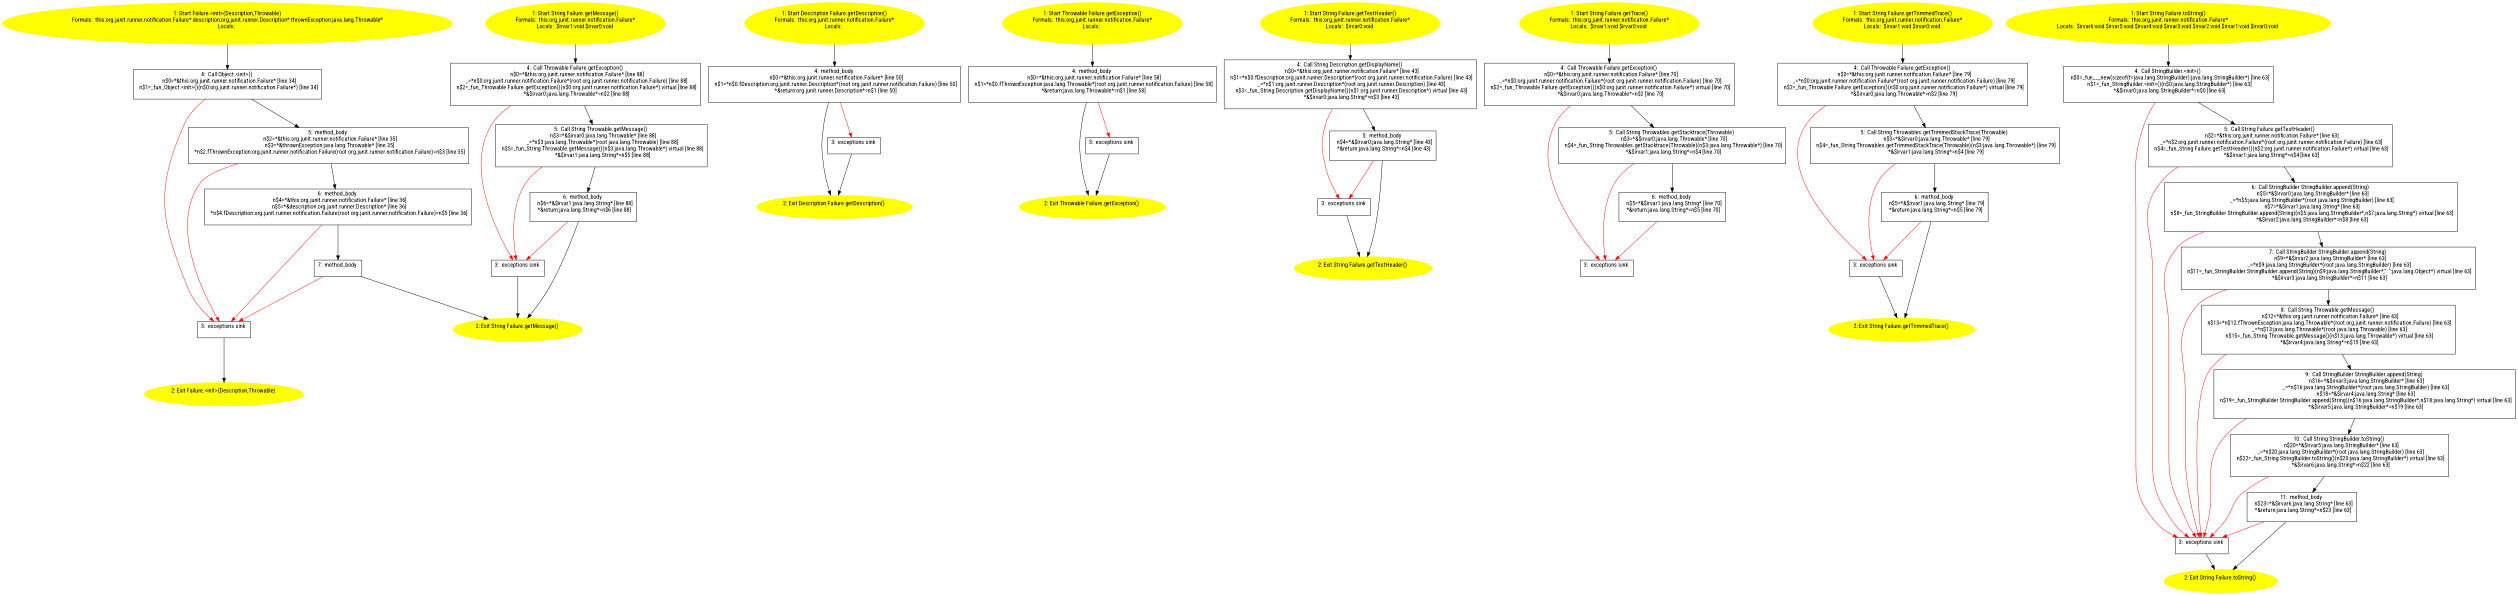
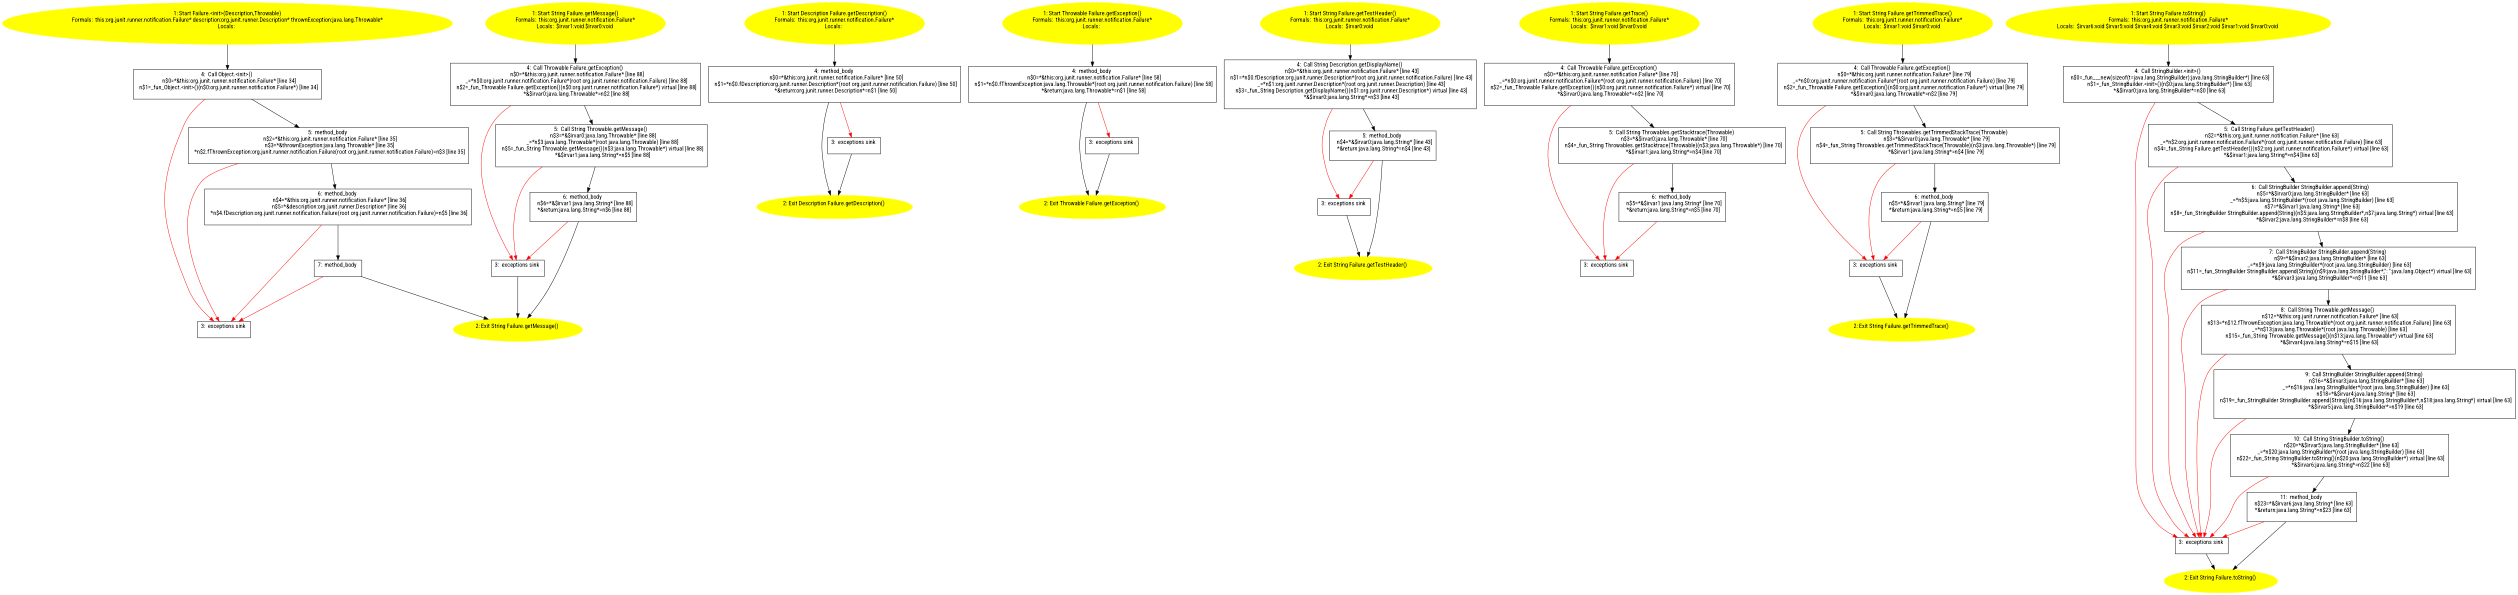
node "2: Exit Failure.<init>(Description,Throwable)": removed
